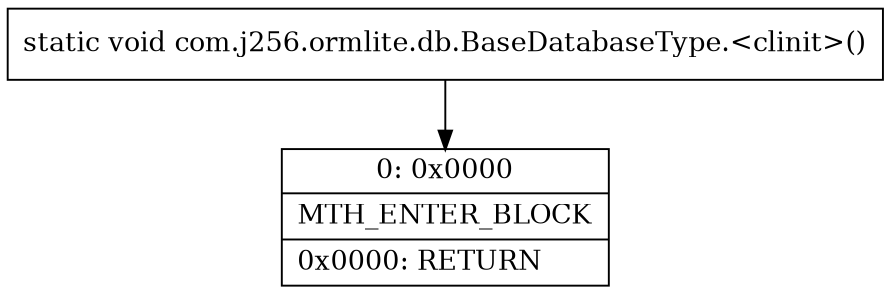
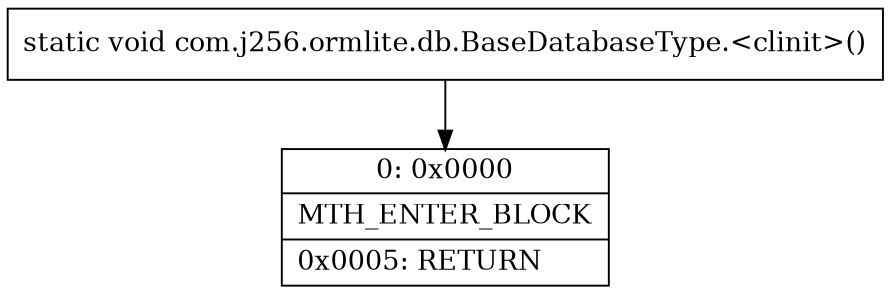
node "0: 0x0000": text "0x0000: RETURN" -> "0x0005: RETURN"
